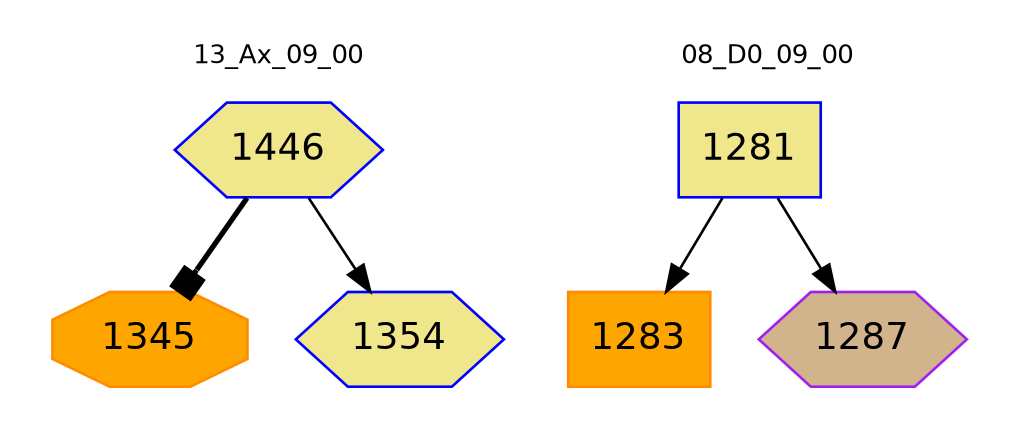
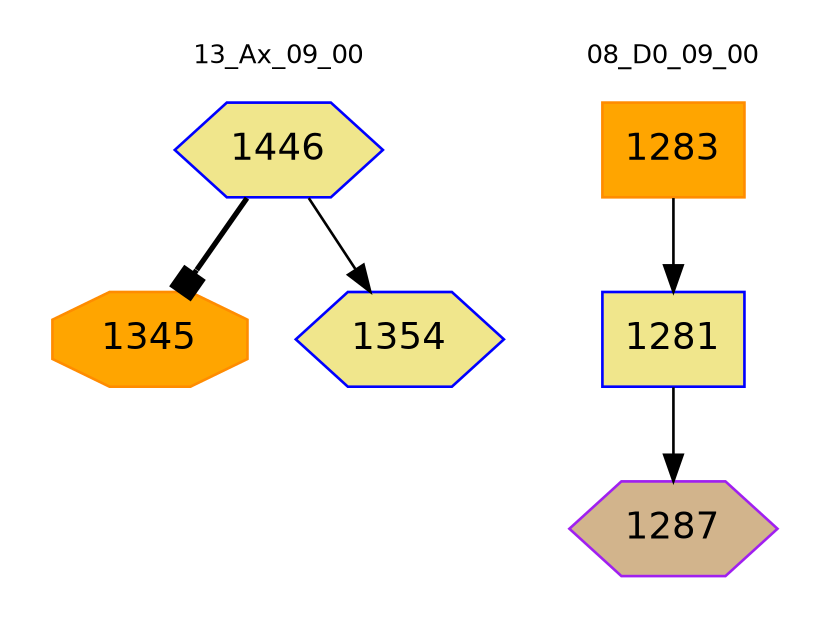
edge "1281" -> "1283": reversed
